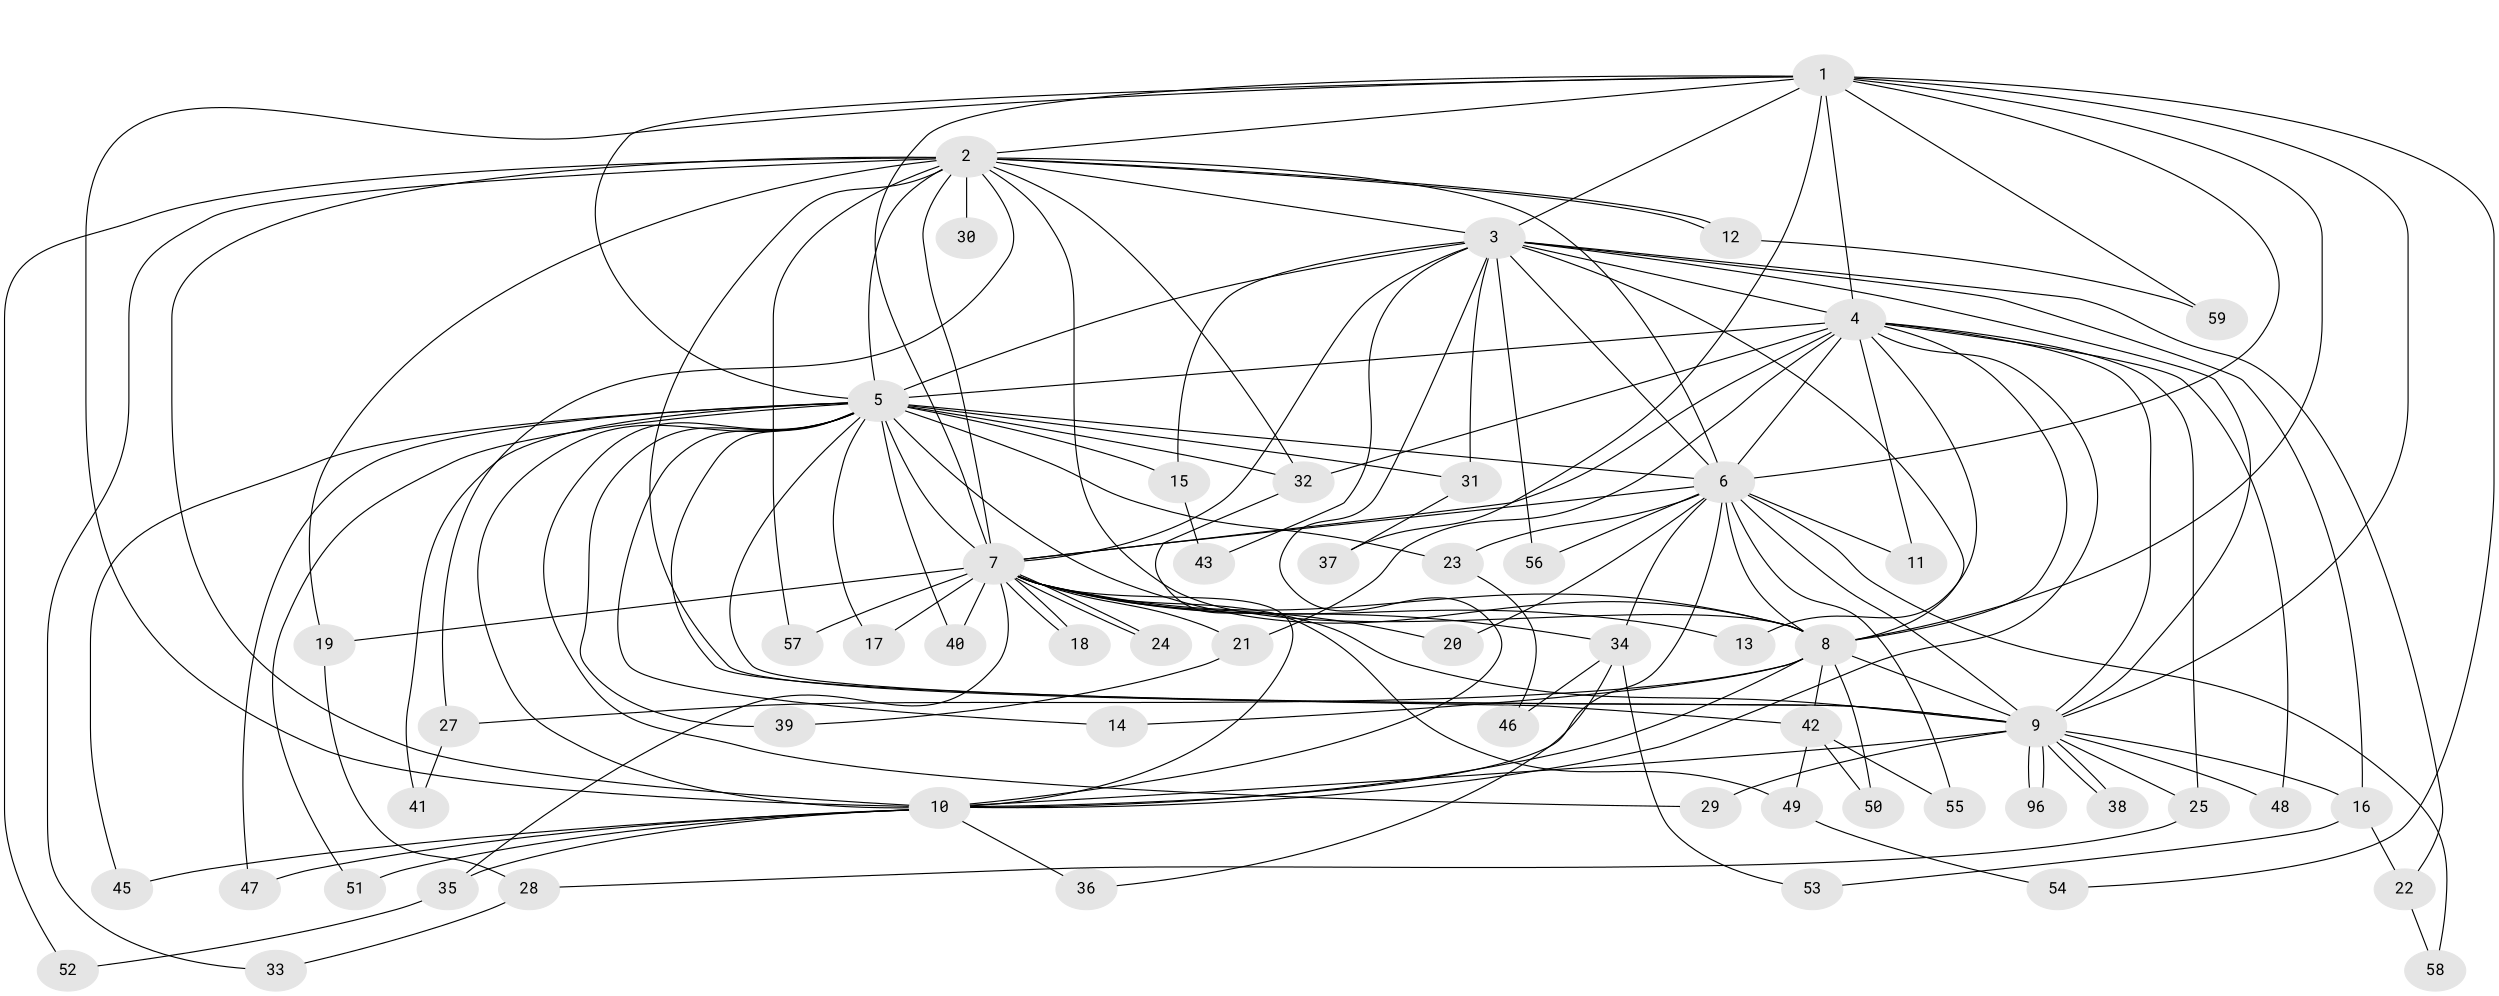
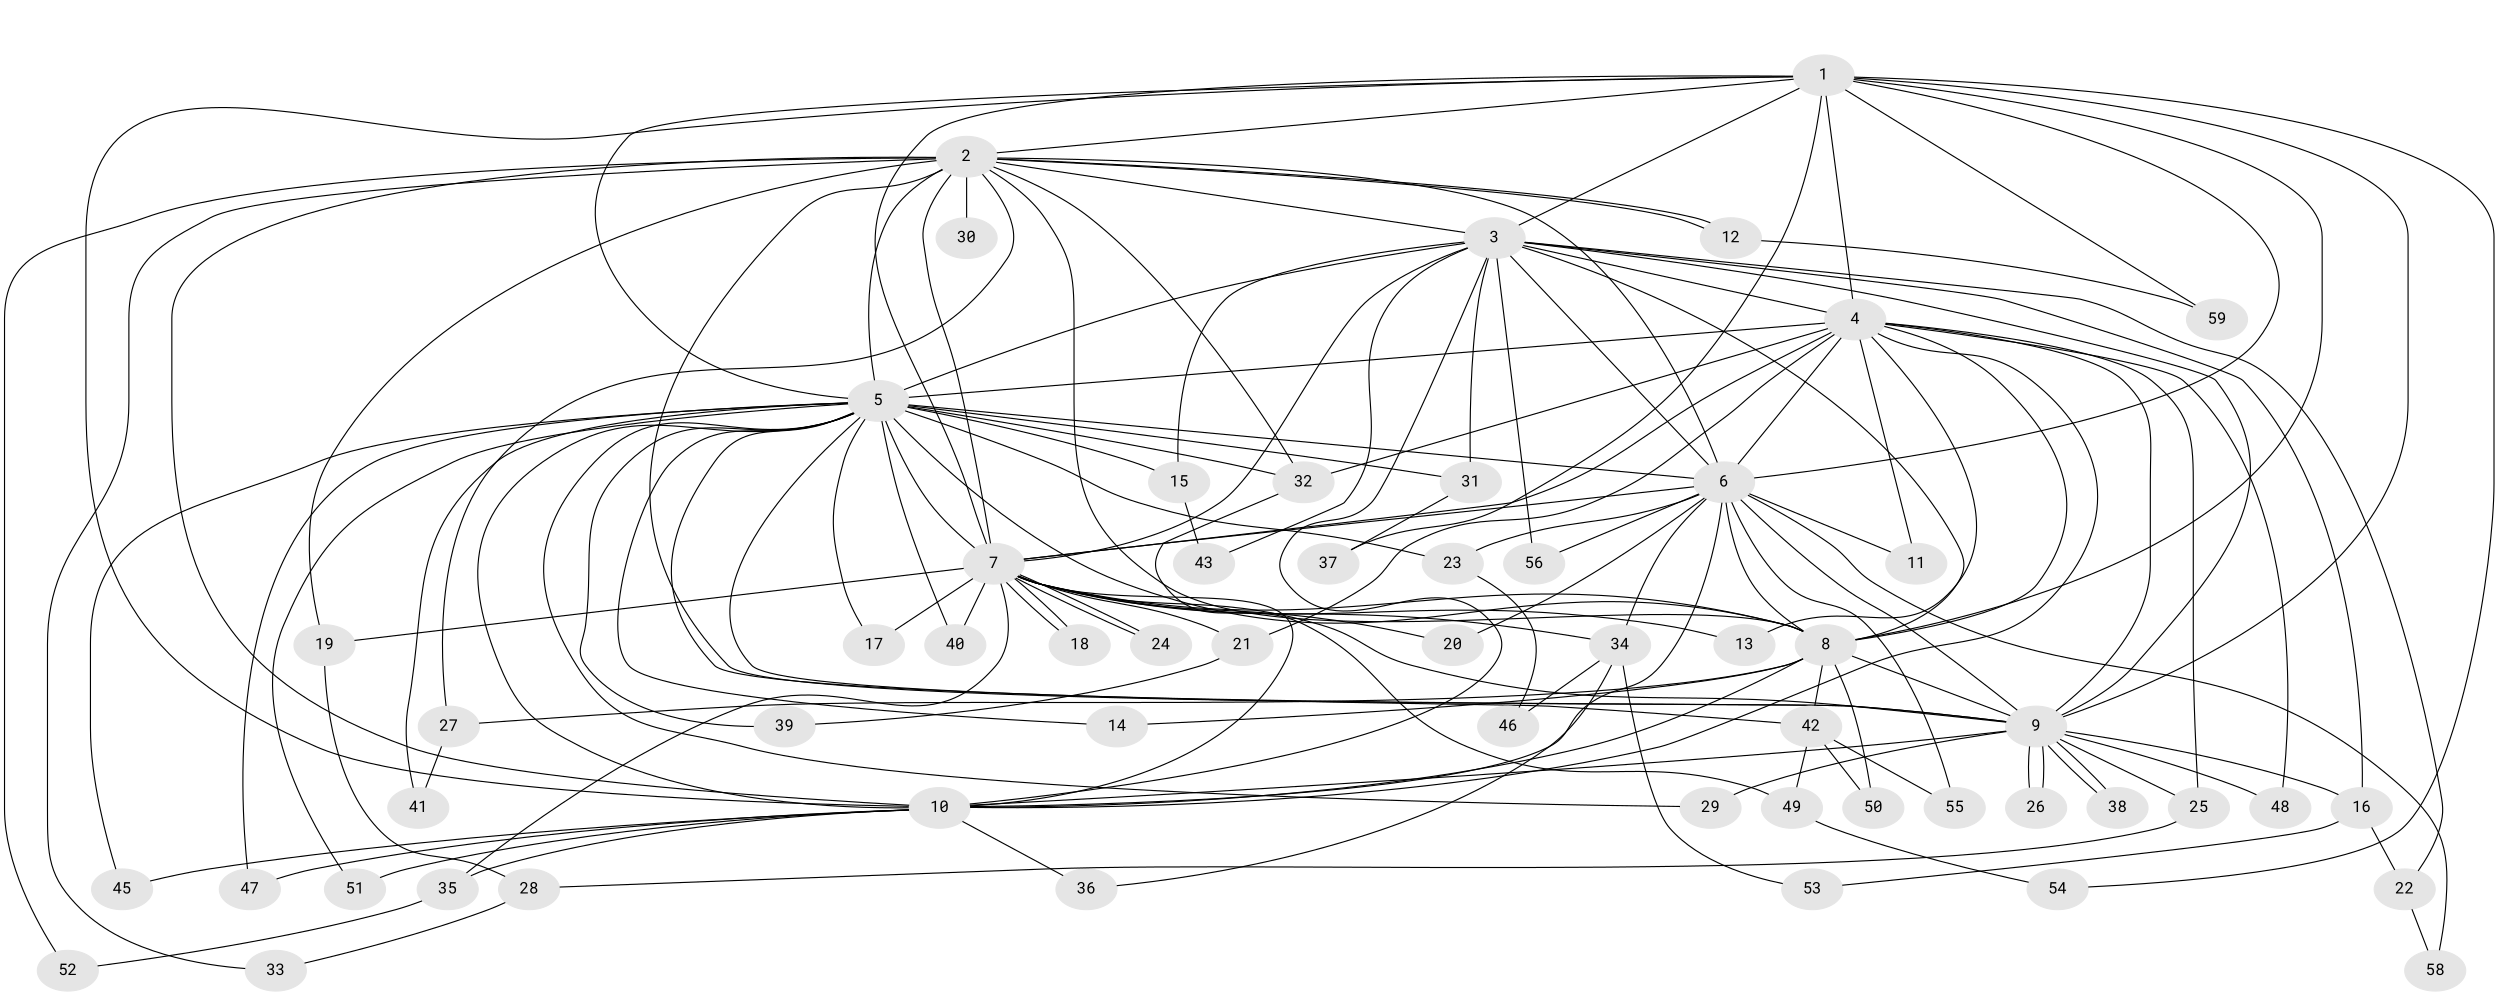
node "57": removed
node "96": label "96" -> "26"
